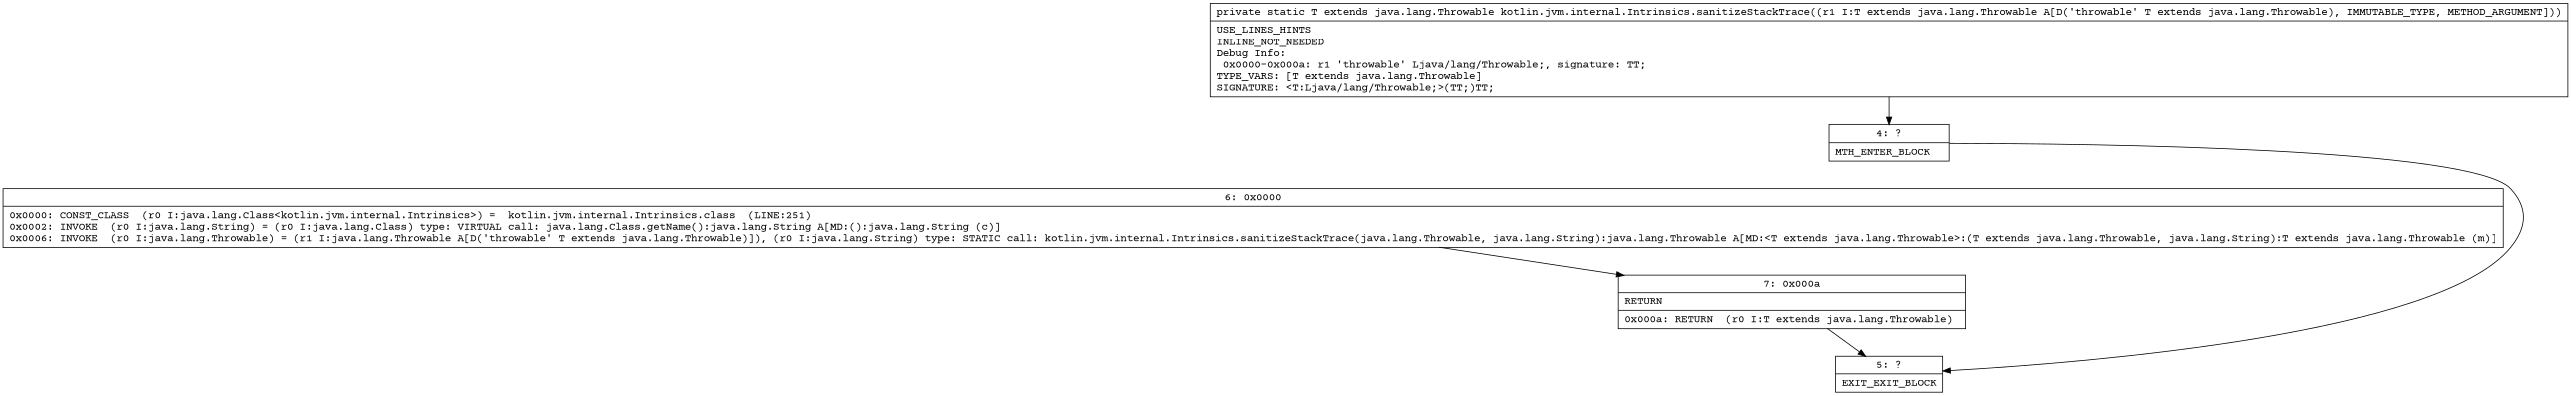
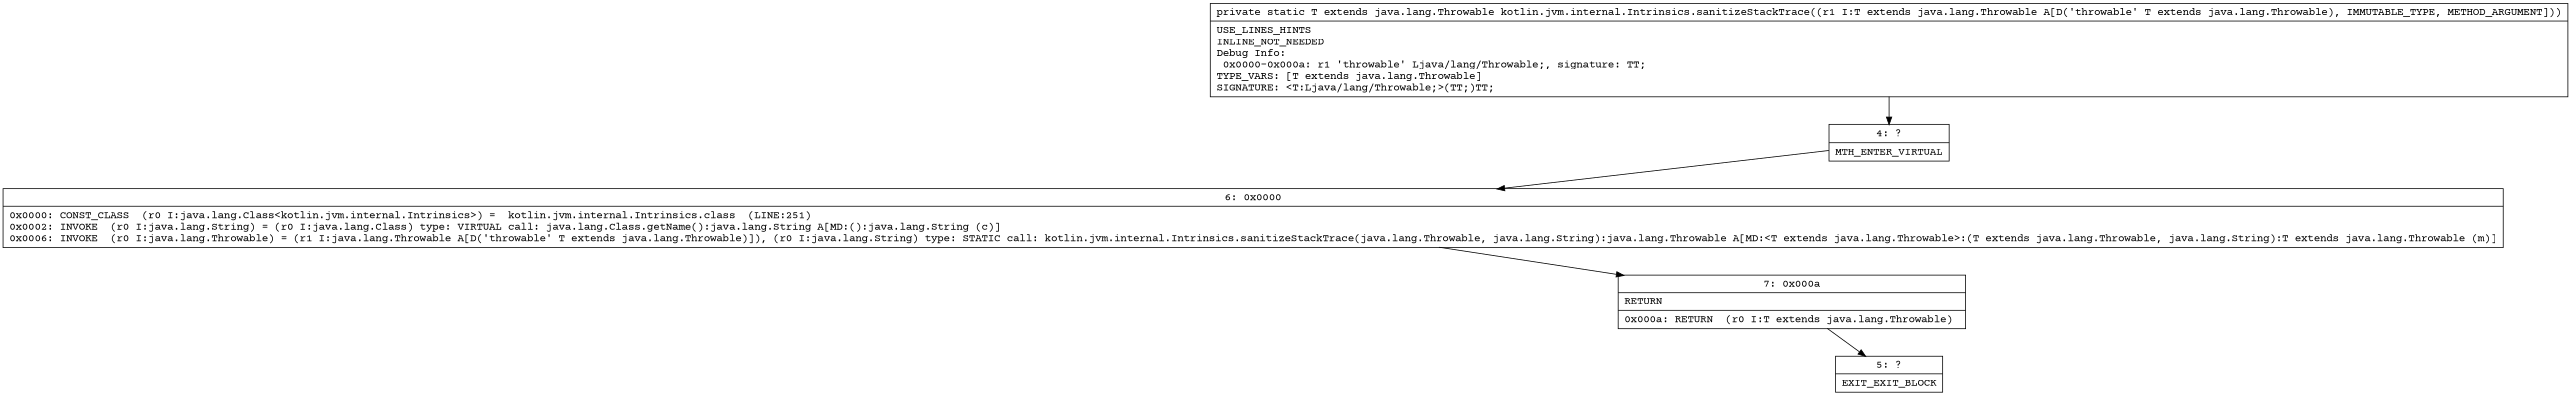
node "4: ?": text "MTH_ENTER_BLOCK" -> "MTH_ENTER_VIRTUAL"
edge "4: ?" -> "5: ?": now "4: ?" -> "6: 0x0000"
